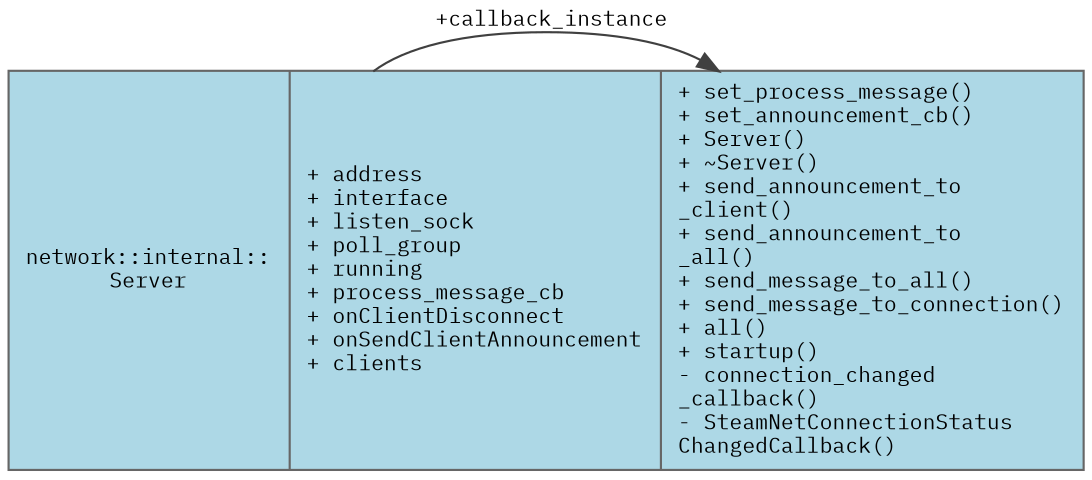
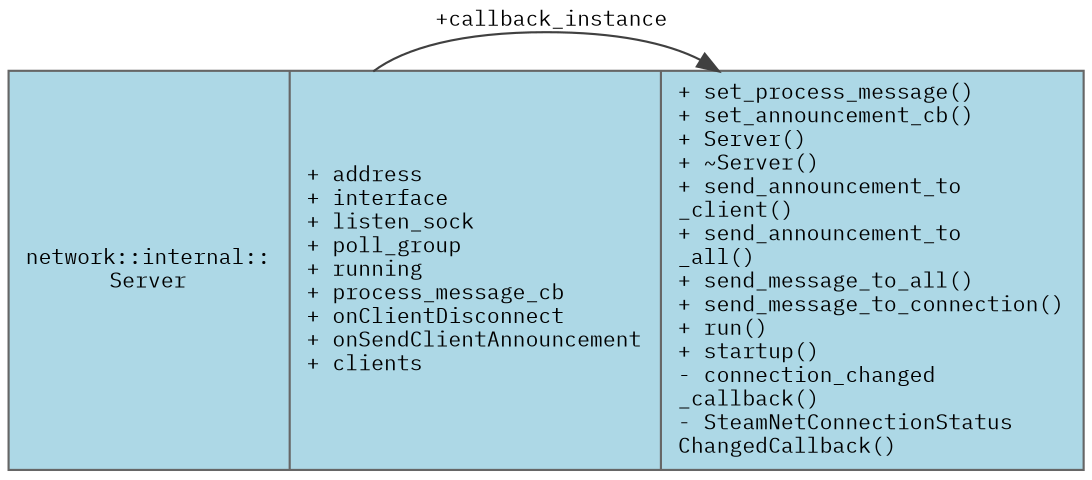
node "network::internal::": text "+ all()" -> "+ run()"
